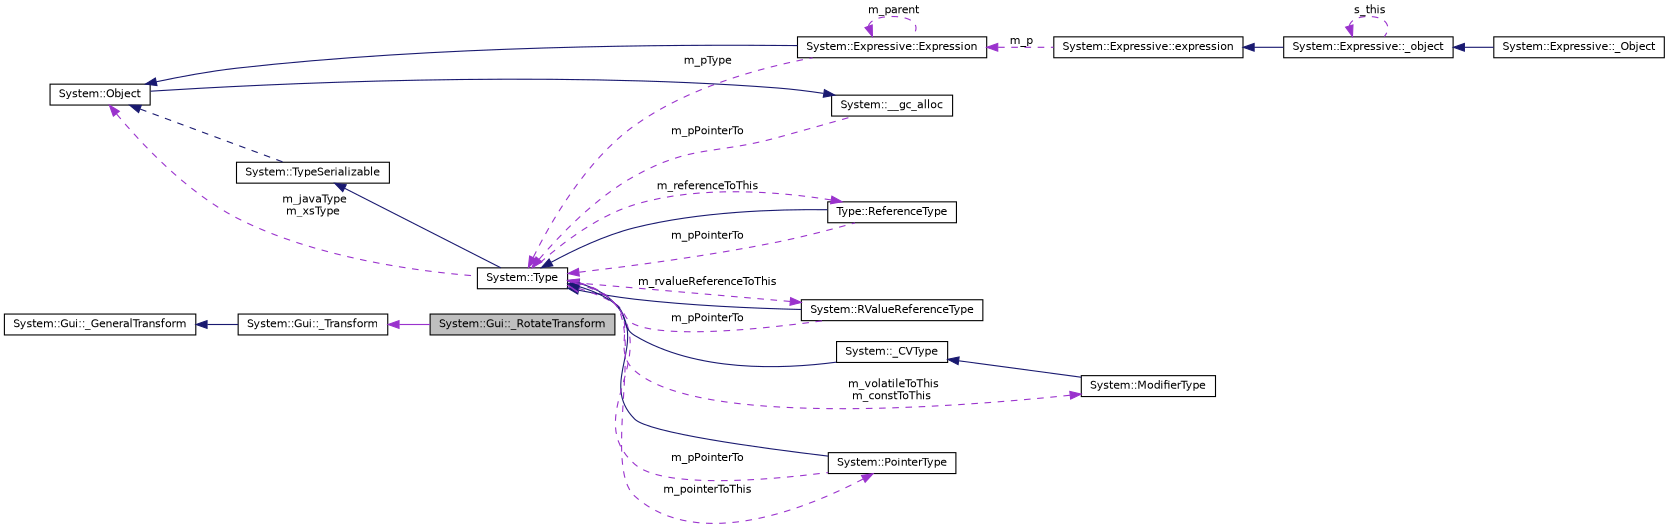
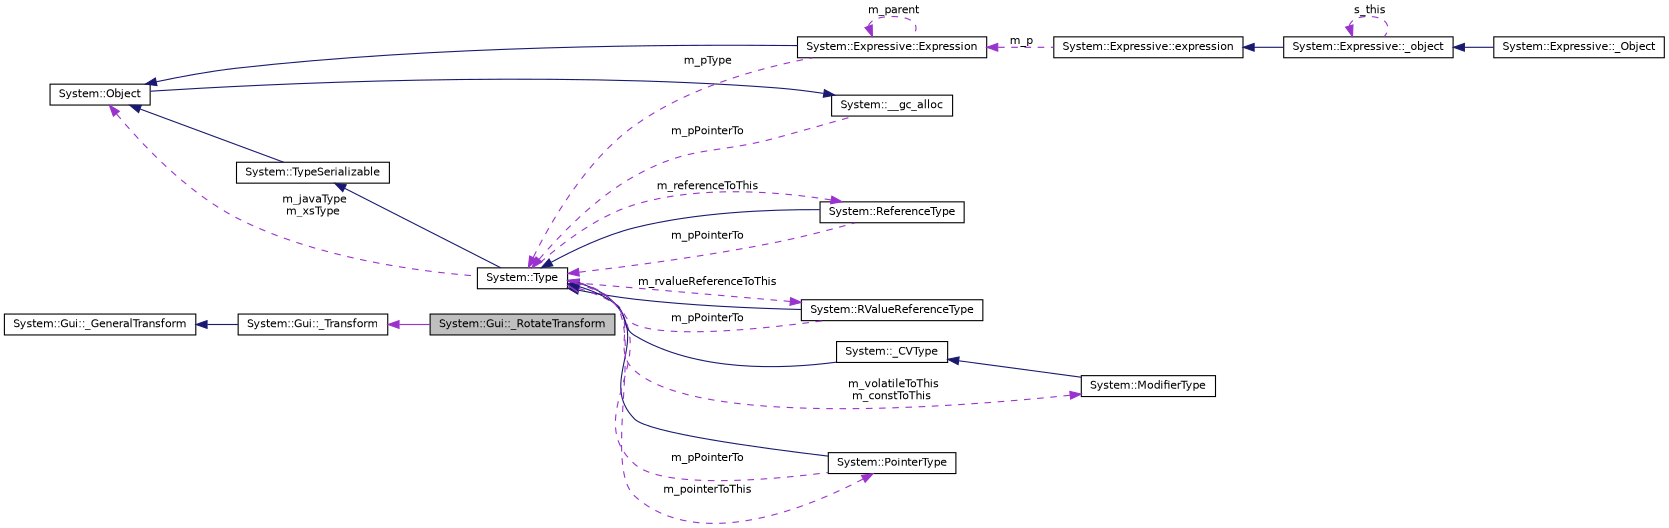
edge "System::TypeSerializable" -> "System::Object": style dashed -> solid
node "Type::ReferenceType": label "Type::ReferenceType" -> "System::ReferenceType"
